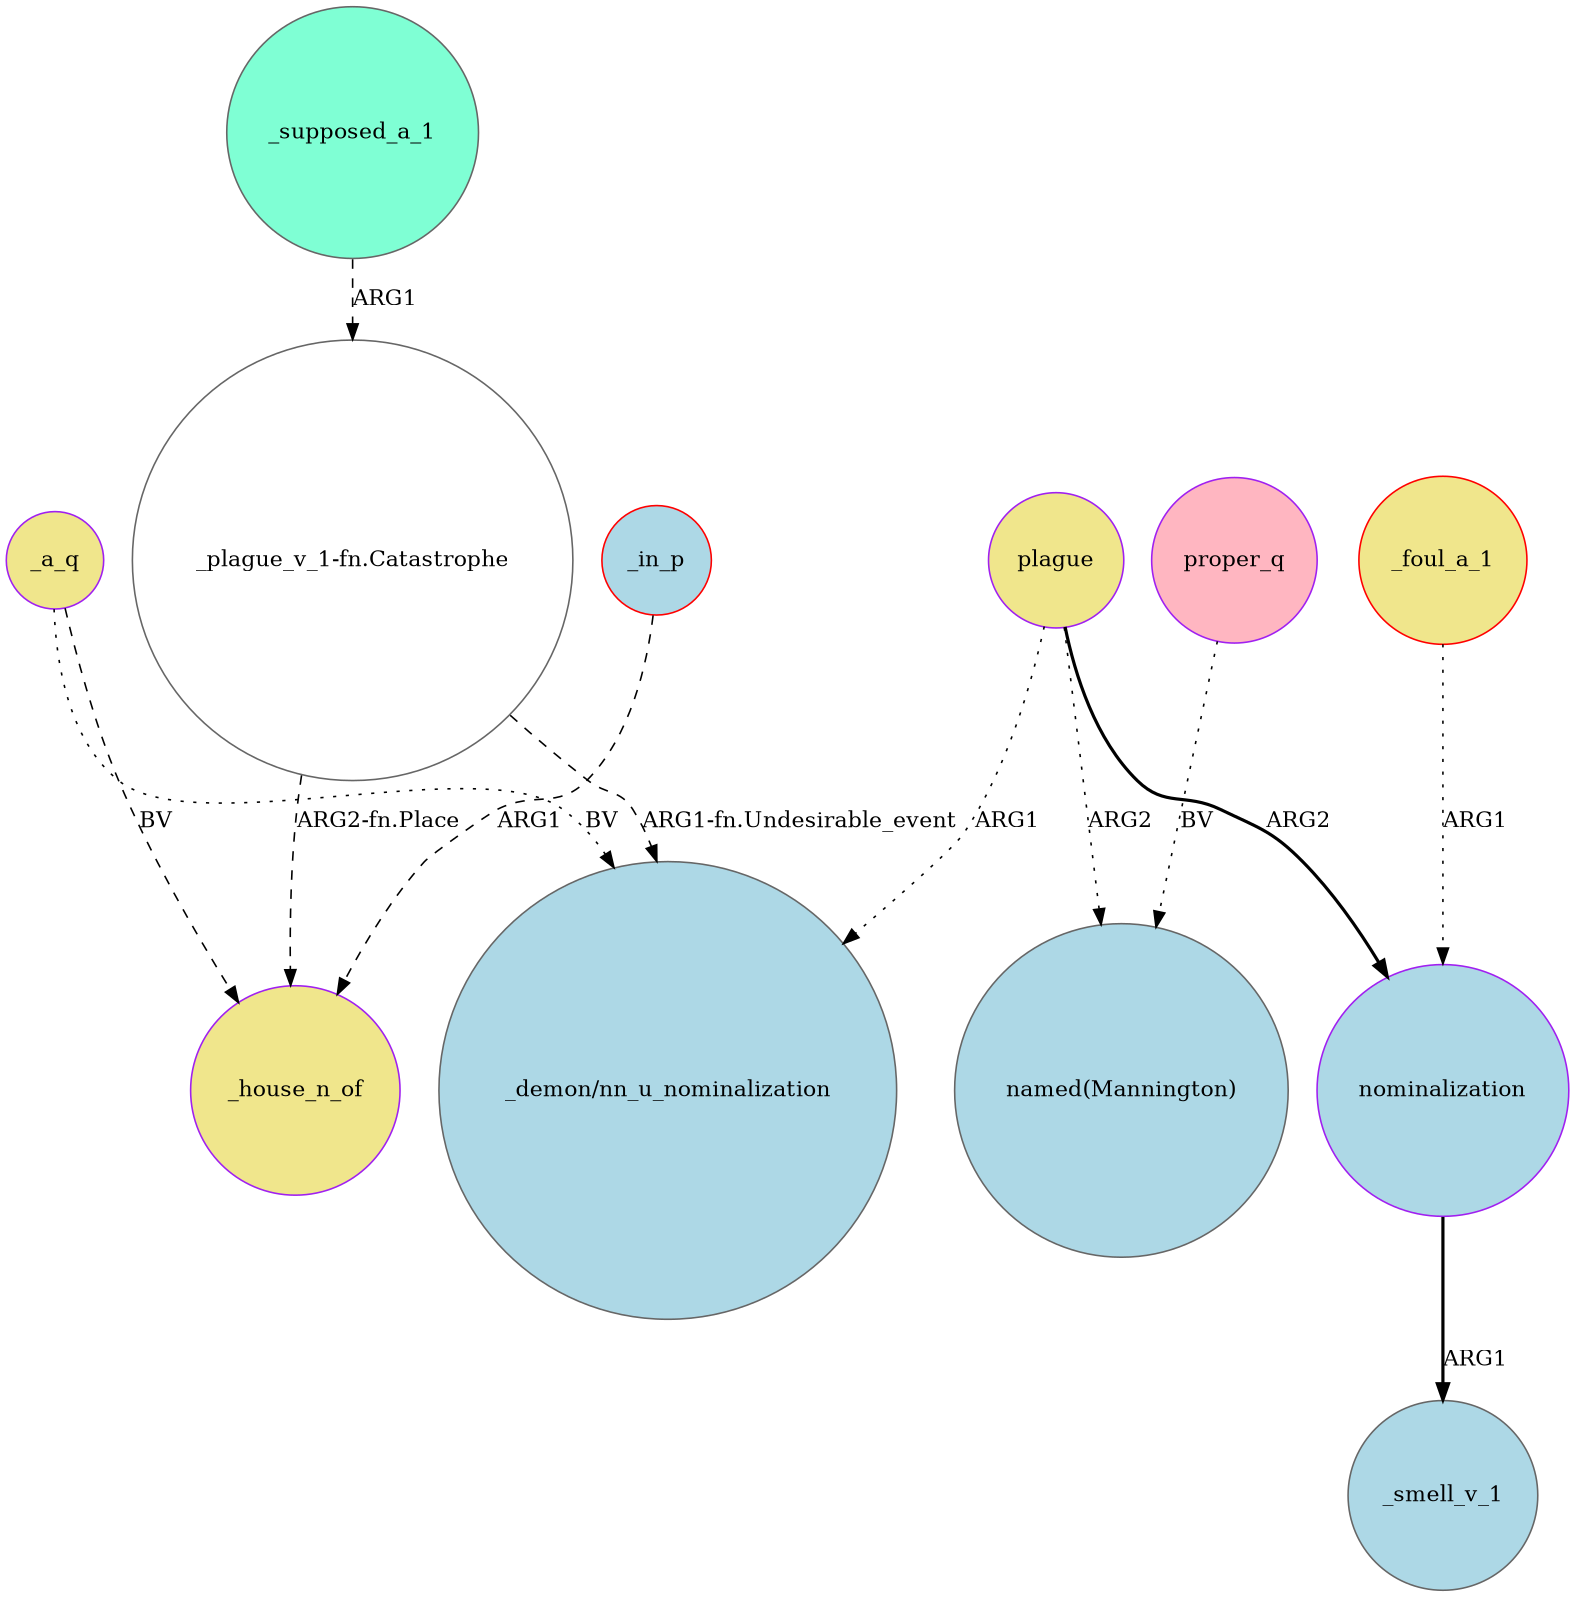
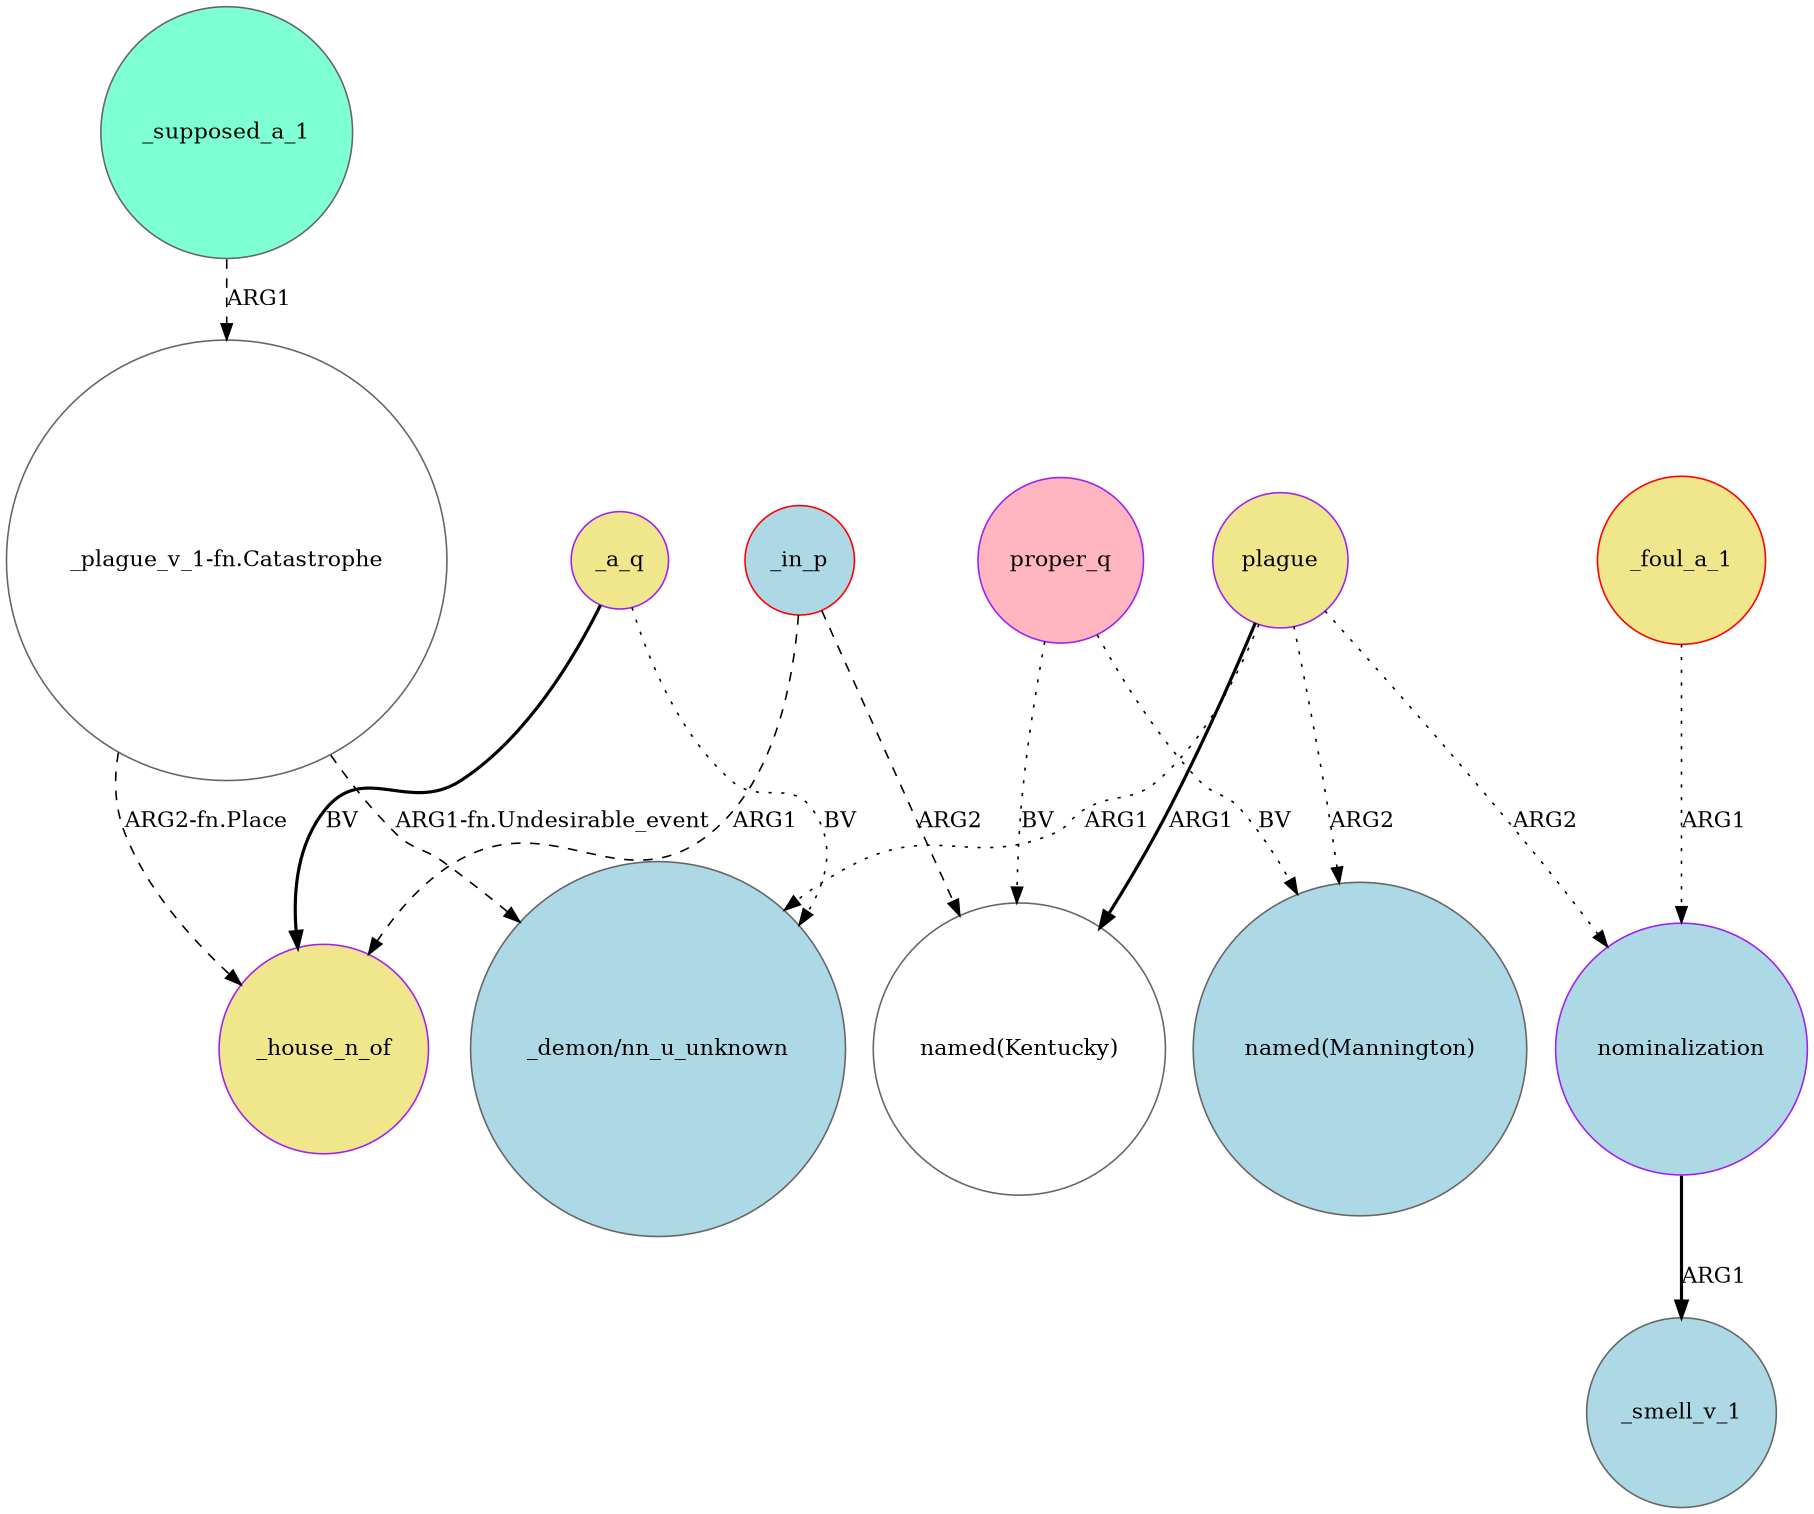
edge "plague" -> "nominalization": style bold -> dotted
edge "_a_q" -> "_house_n_of": style dashed -> bold
node "named(Kentucky)": added
node "_demon/nn_u_nominalization": label "_demon/nn_u_nominalization" -> "_demon/nn_u_unknown"
